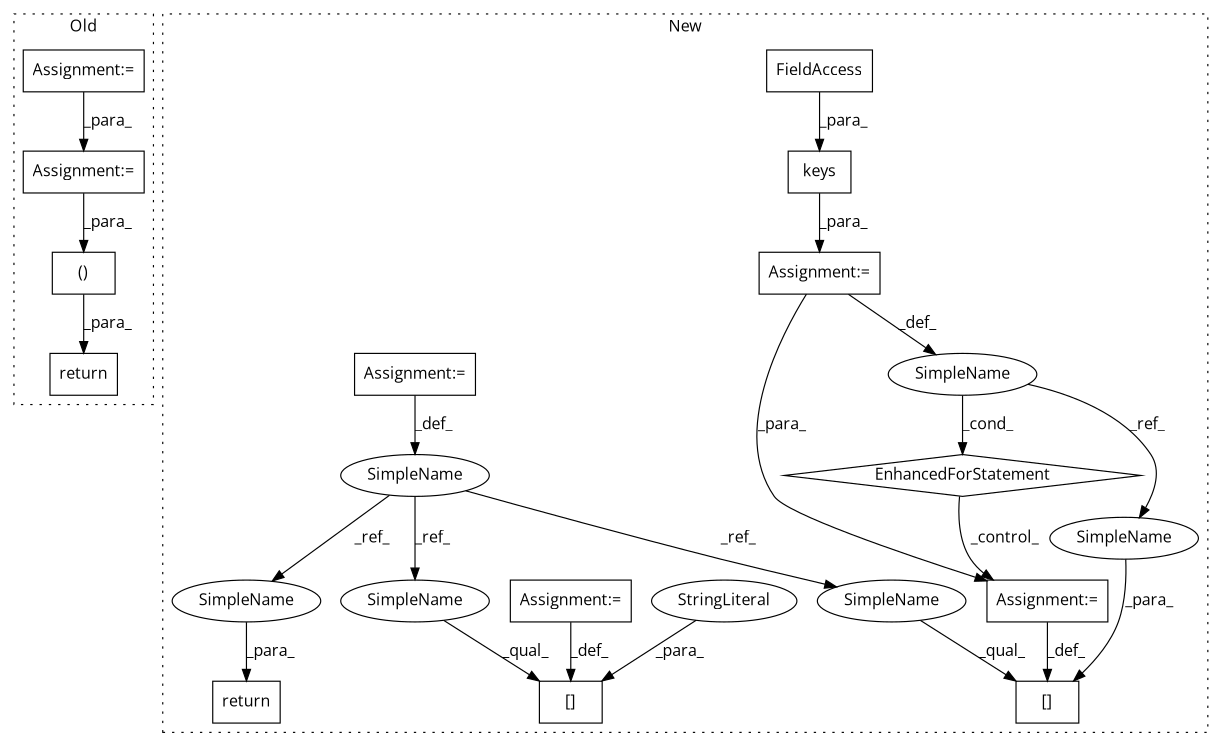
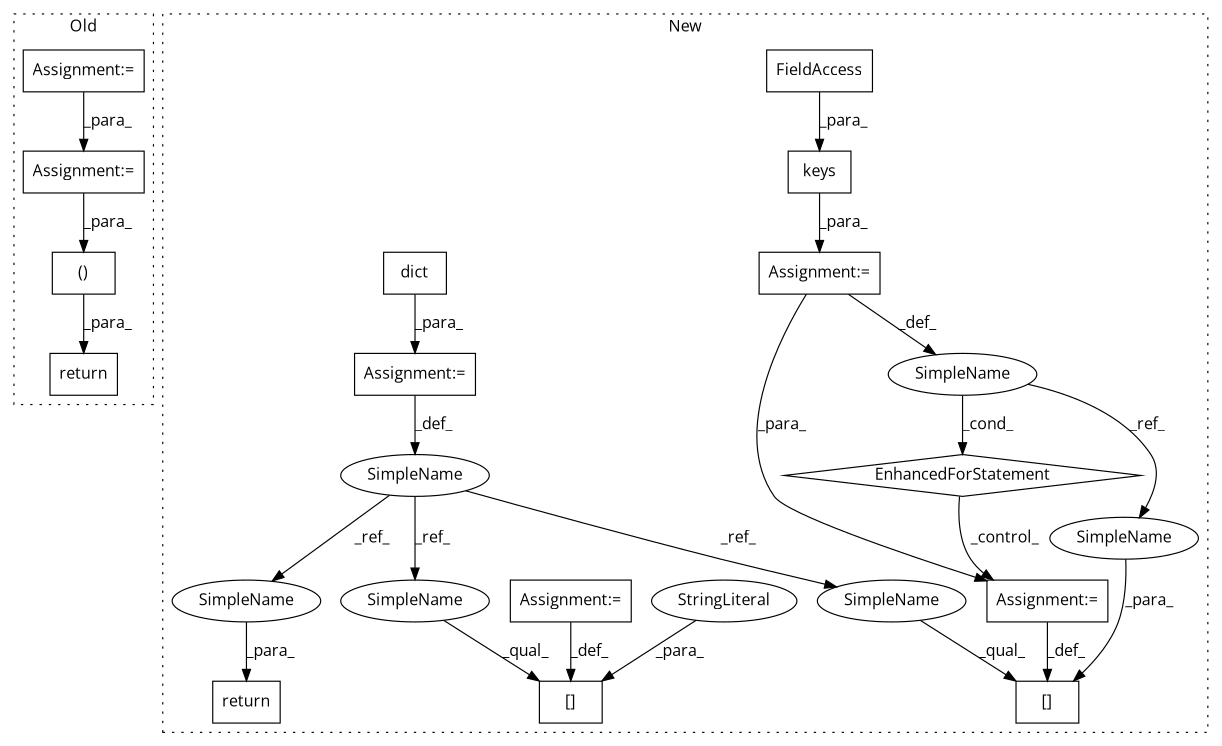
node "dict": added
